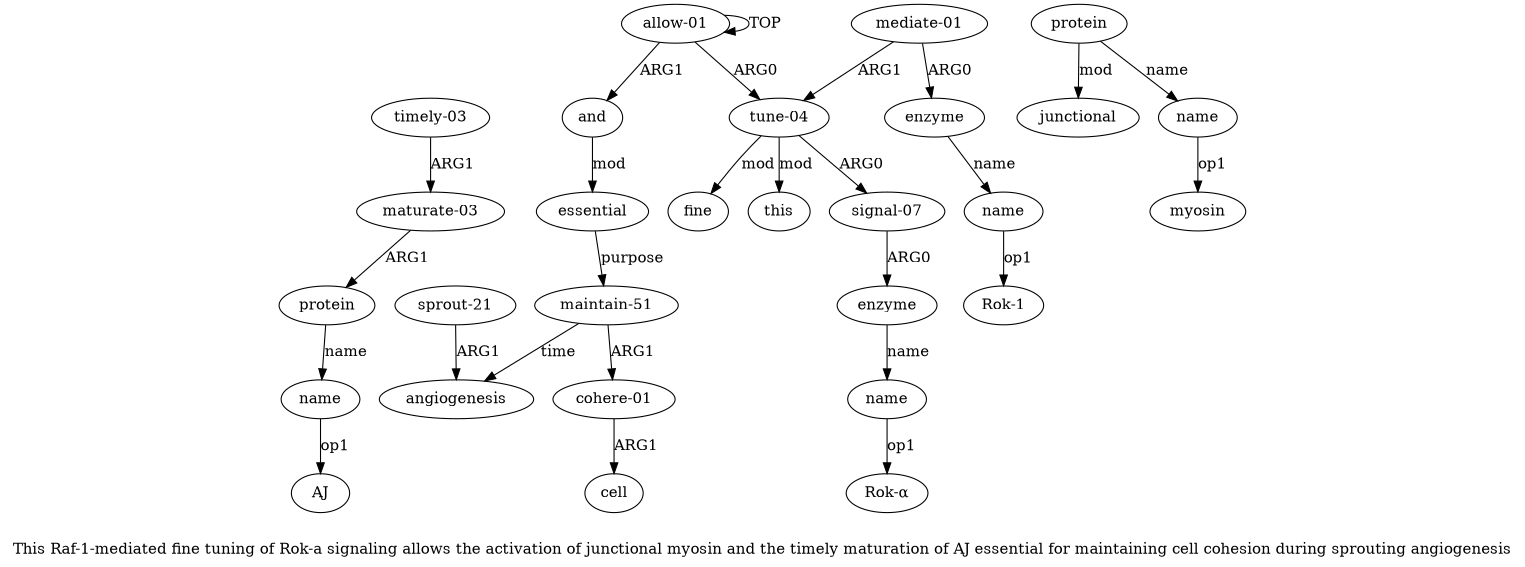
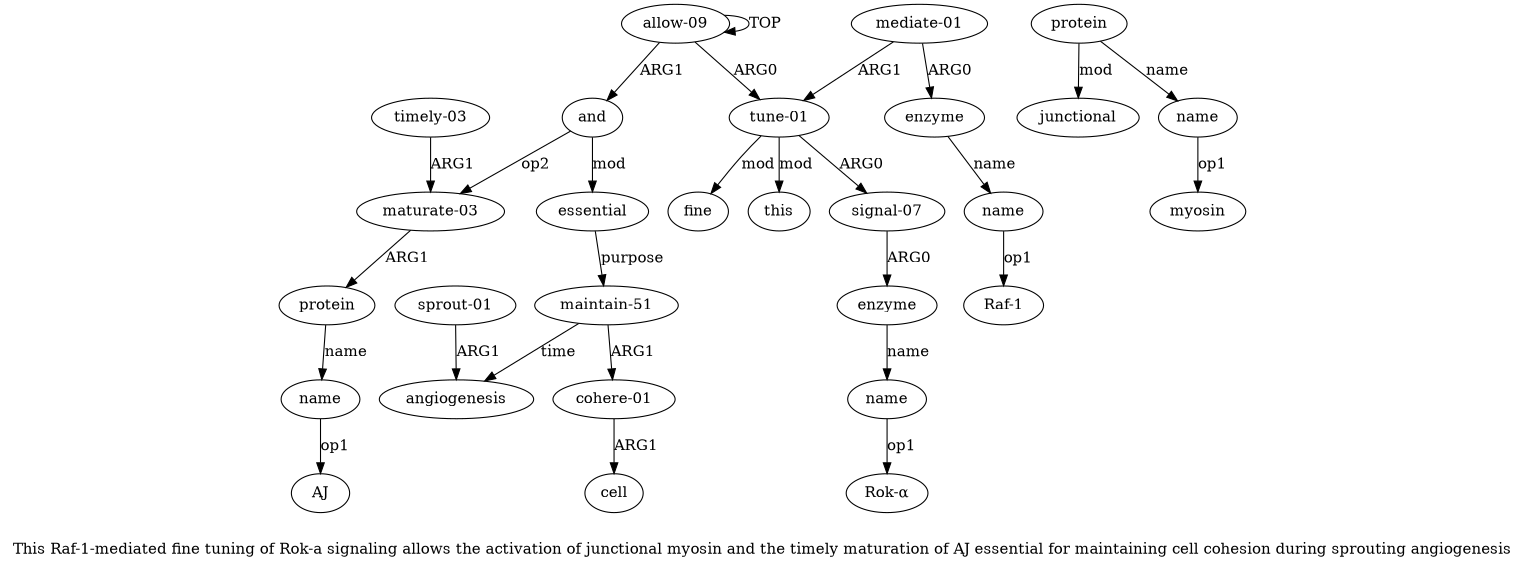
node "allow-01": label "allow-01" -> "allow-09"
node "tune-04": label "tune-04" -> "tune-01"
edge "and" -> "maturate-03": added, label "op2"
node "sprout-21": label "sprout-21" -> "sprout-01"
node "Rok-1": label "Rok-1" -> "Raf-1"
